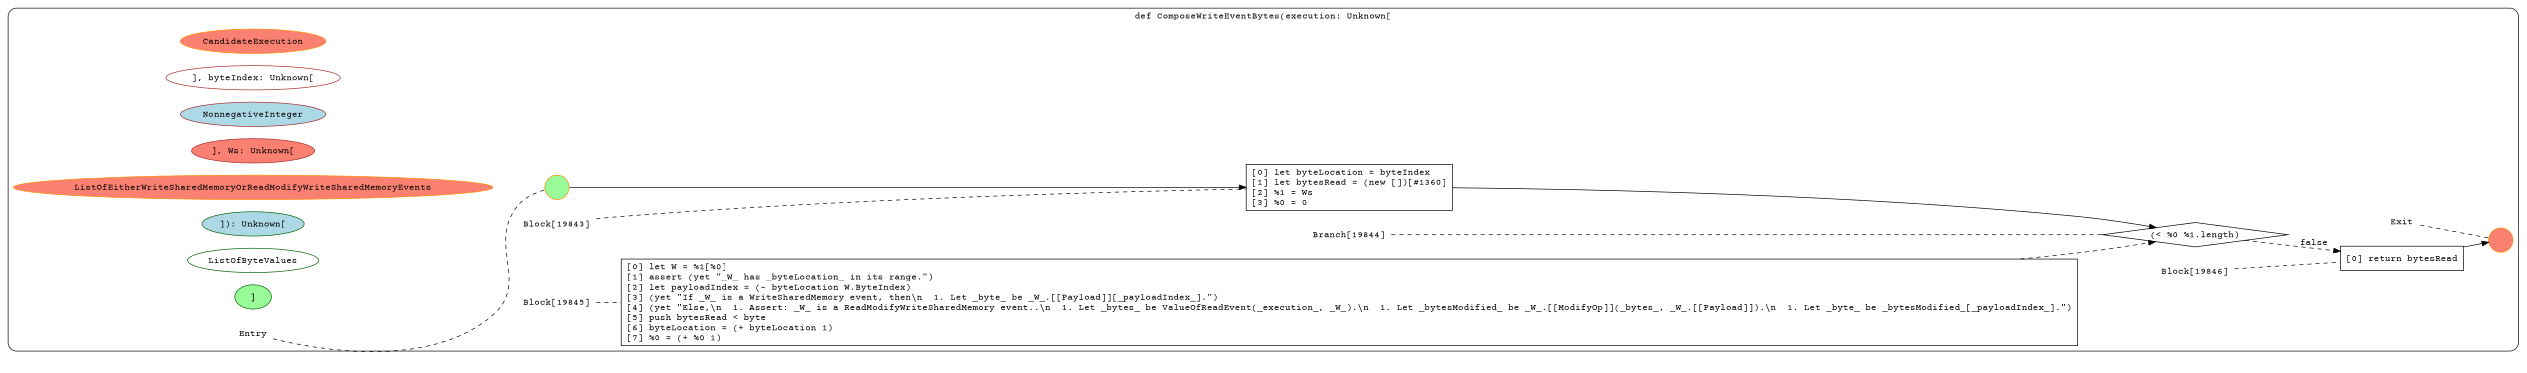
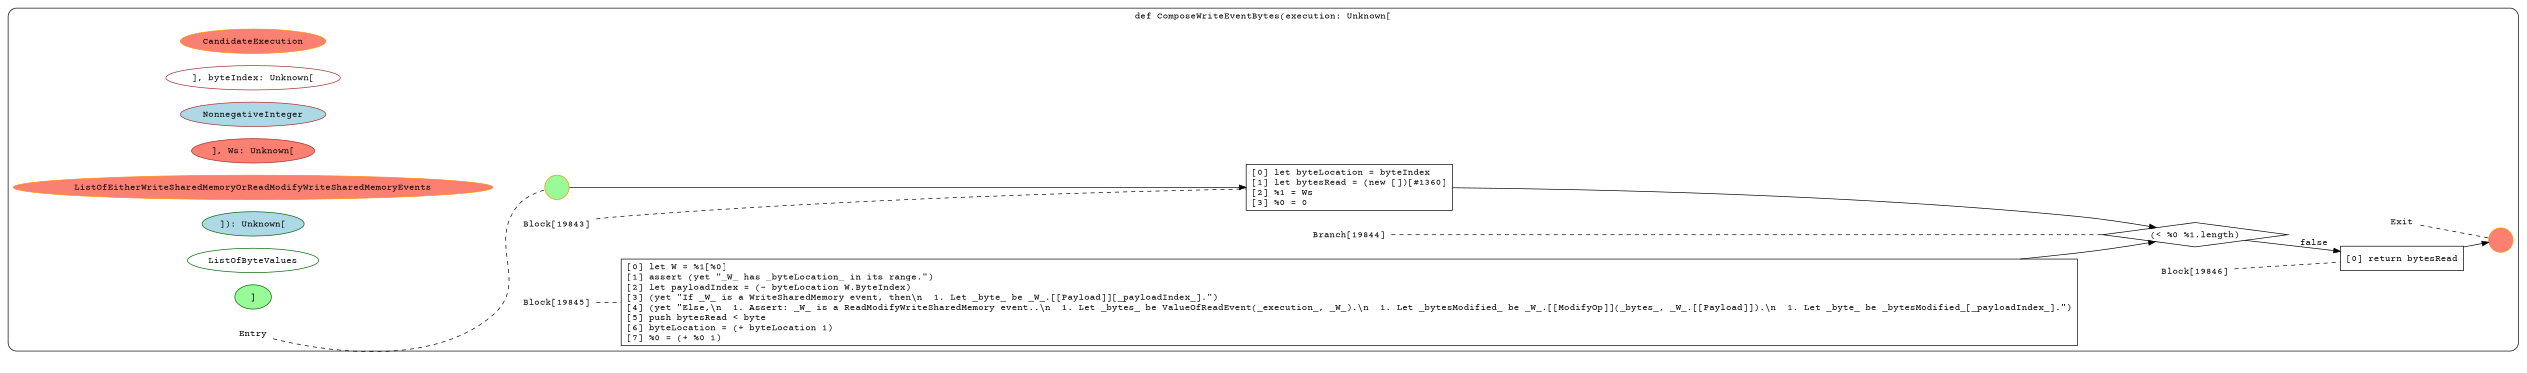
edge "(< %0 %1.length)" -> "[0] return bytesRead": style dashed -> solid
edge "[0] let W = %1[%0]" -> "(< %0 %1.length)": style dashed -> solid
